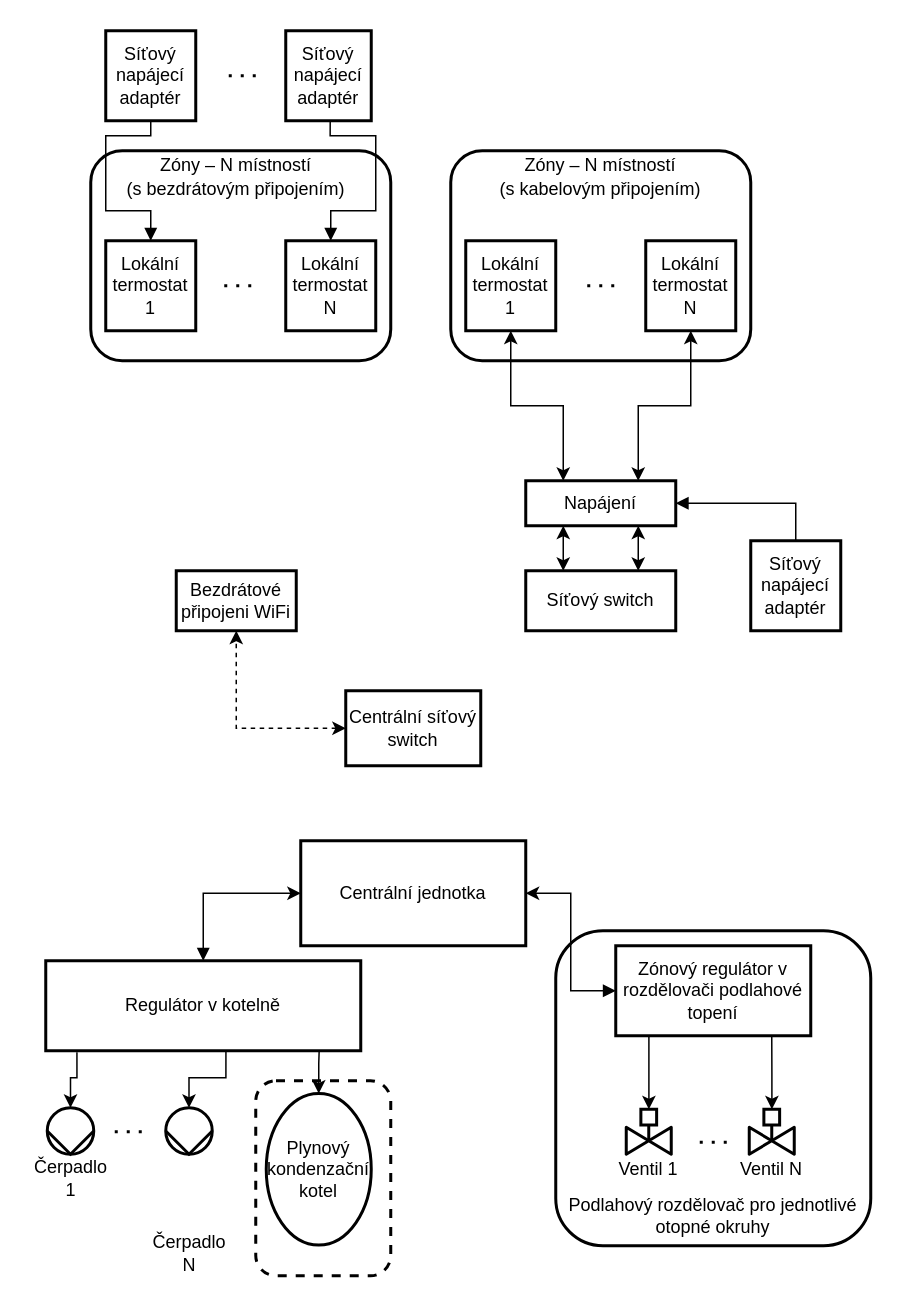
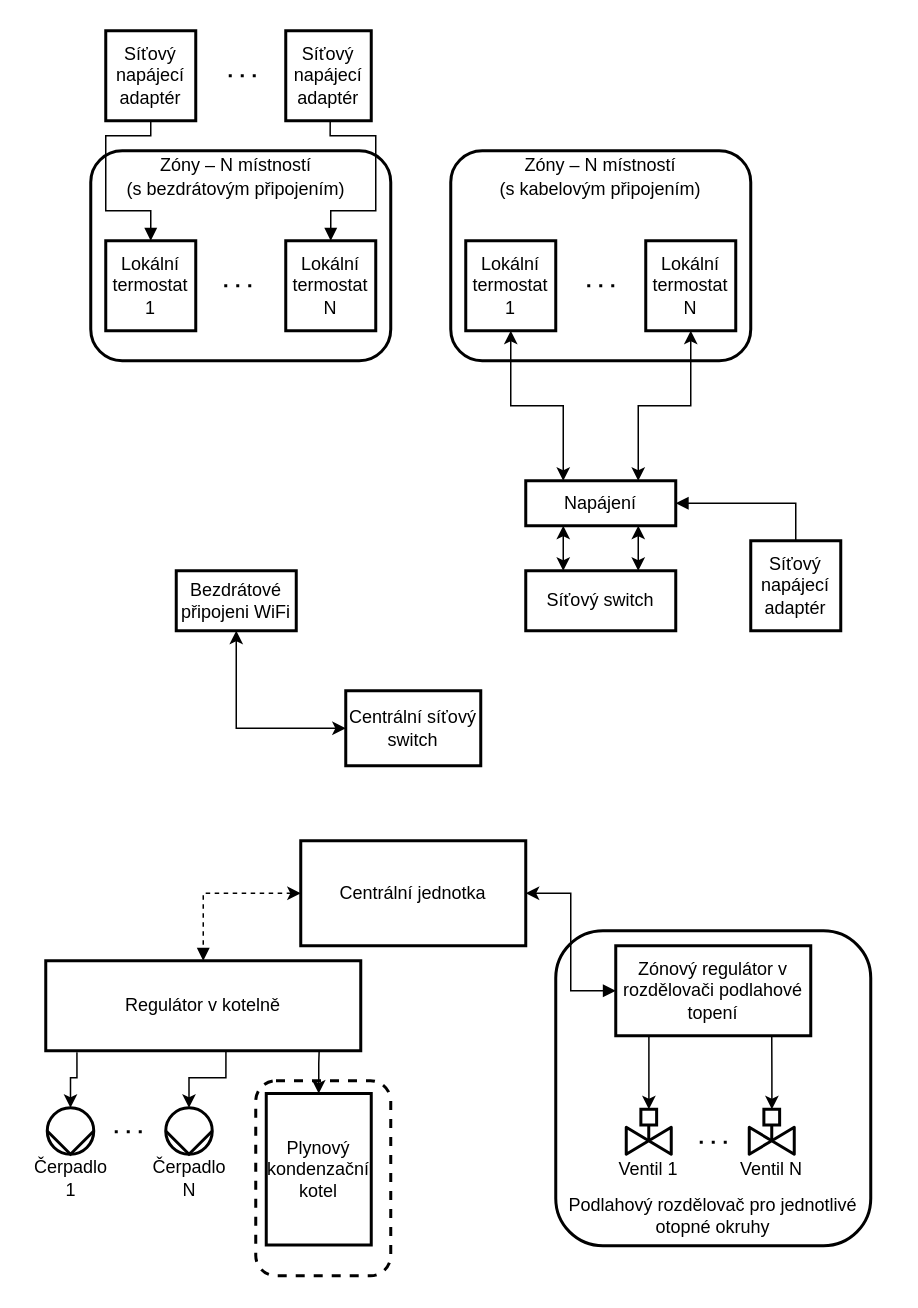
edge "Bezdrátové připojeni WiFi" -- "Centrální síťový switch": style dashed -> solid
edge "Centrální jednotka" -- "Regulátor v kotelně": style solid -> dashed
node "Plynový kondenzační kotel": shape ellipse -> rectangle
node "Čerpadlo N": moved (189, 1253) -> (189, 1178)
